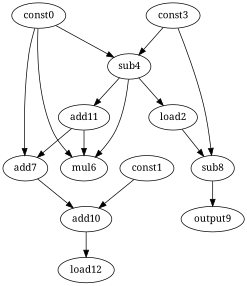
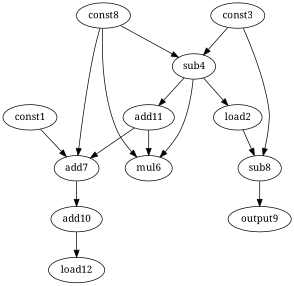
node "const0": label "const0" -> "const8"
edge "const1" -> "add10": now "const1" -> "add7"
